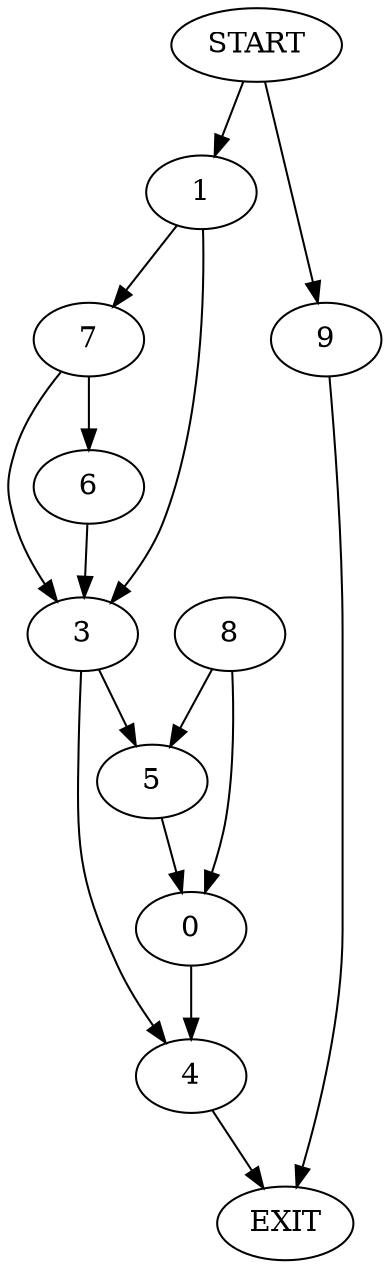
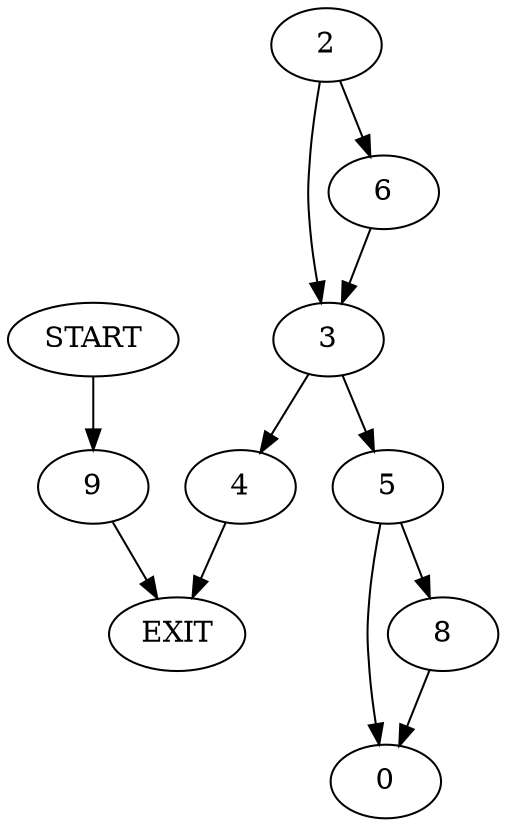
node "1": removed
node "7": label "7" -> "2"
edge "8" -> "5": reversed
edge "0" -> "4": removed
